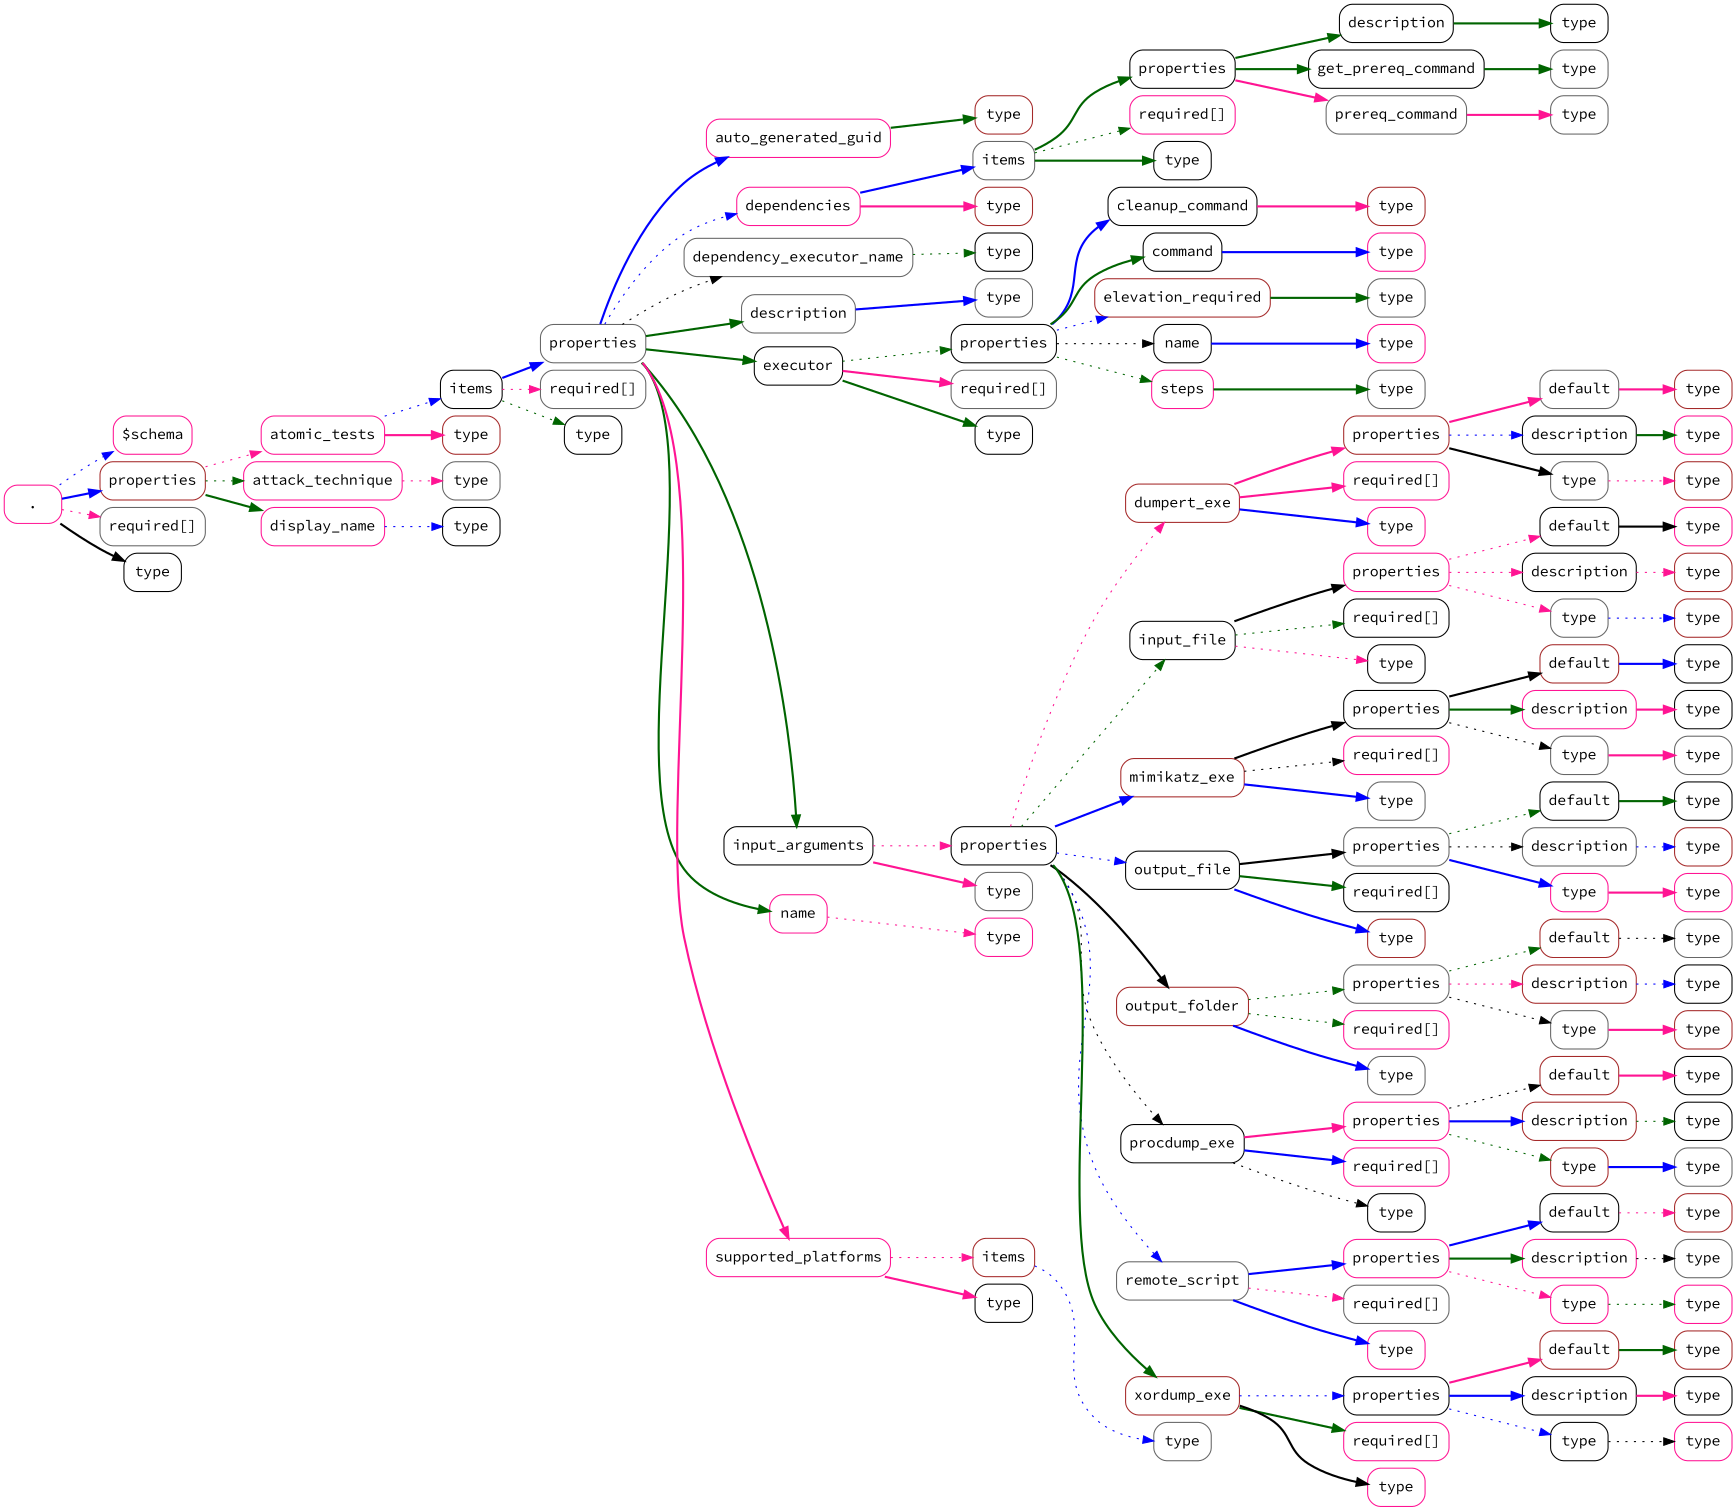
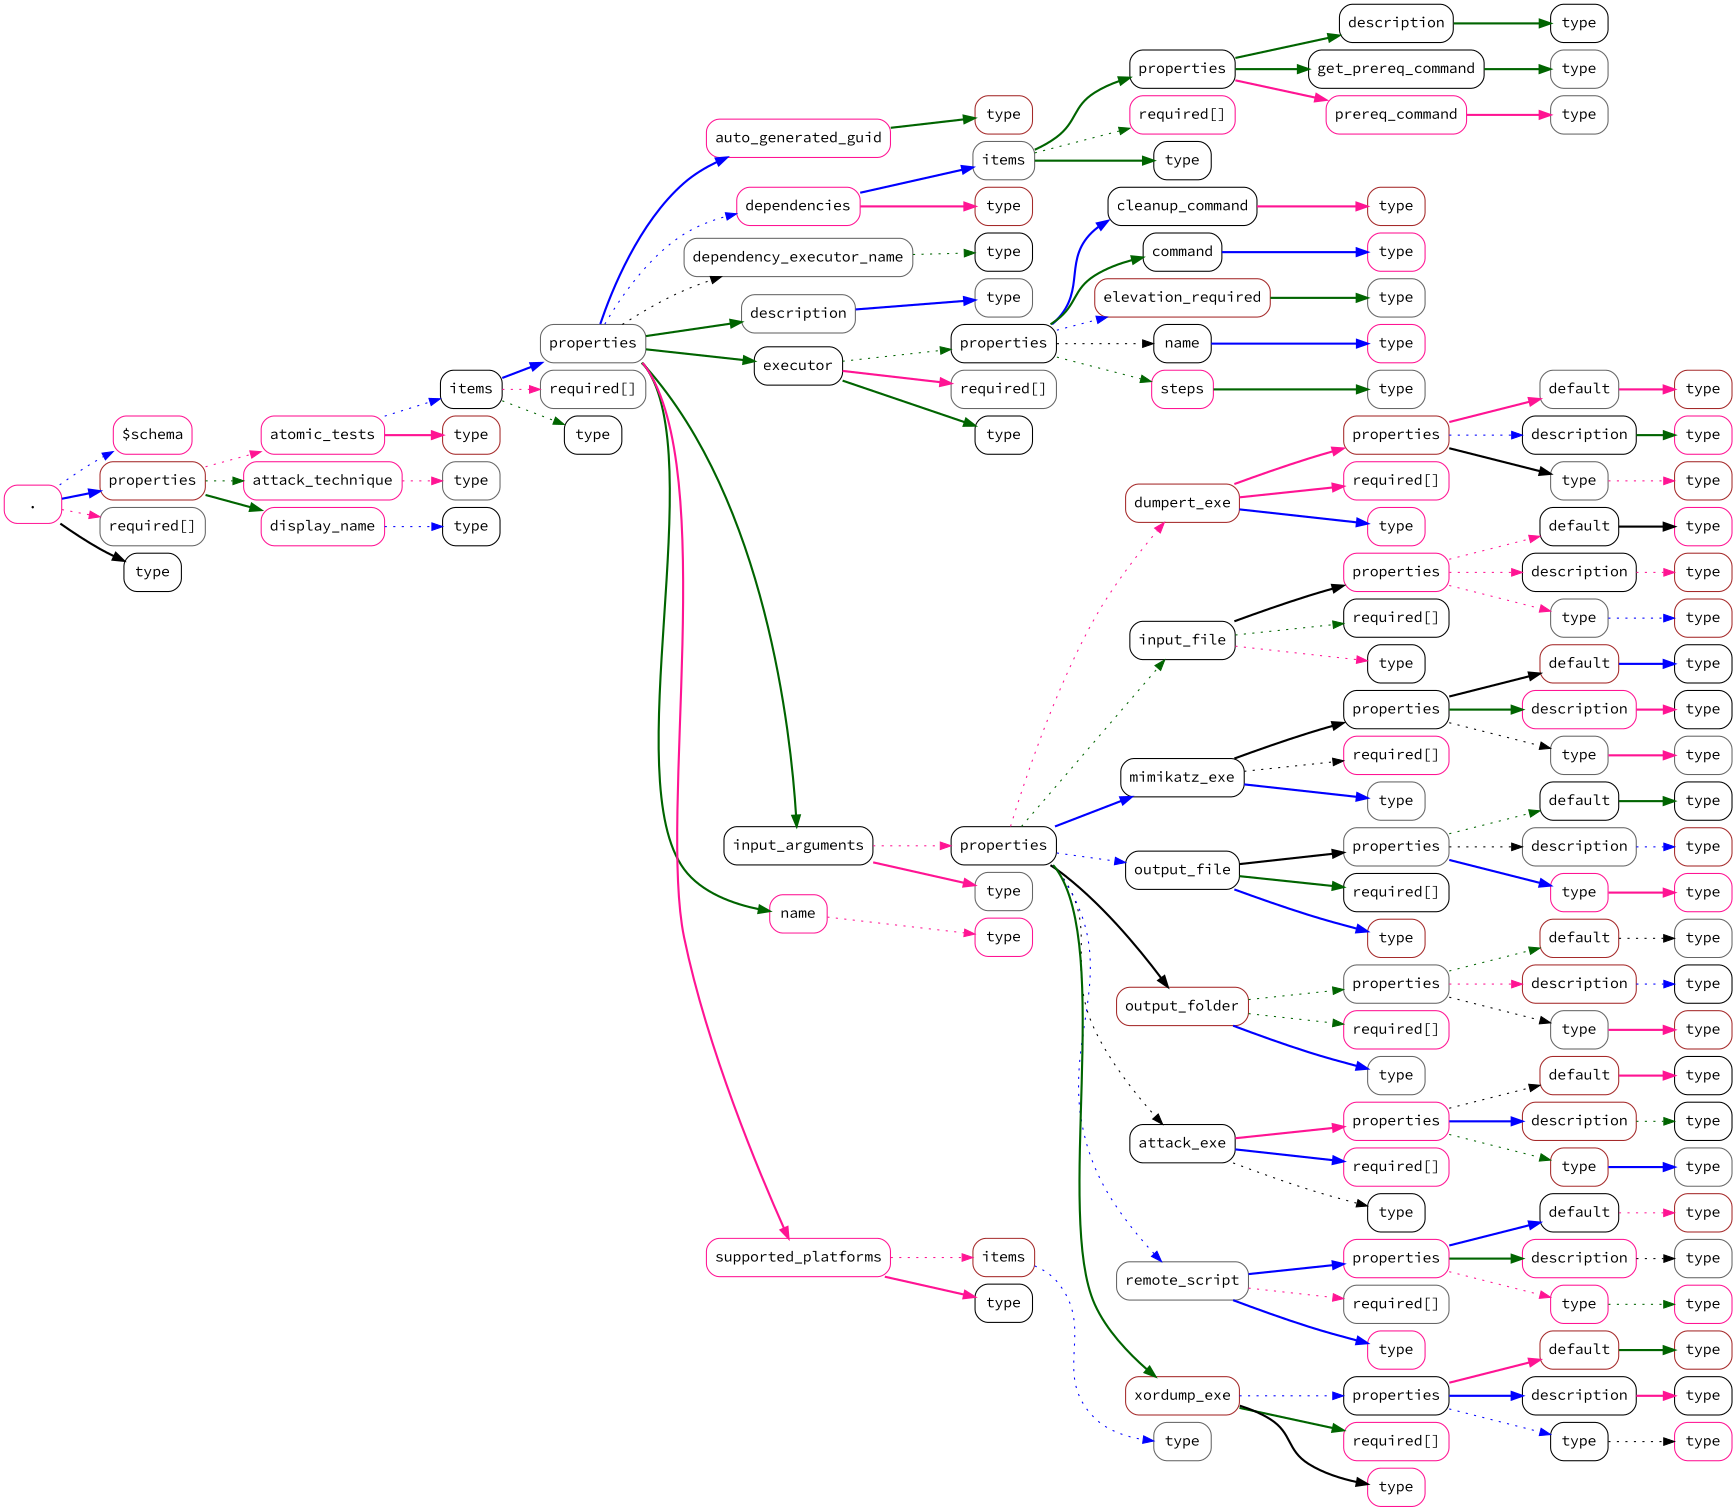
node "prereq_command": color gray40 -> deeppink
node "mimikatz_exe": color brown -> black
node "procdump_exe": label "procdump_exe" -> "attack_exe"
